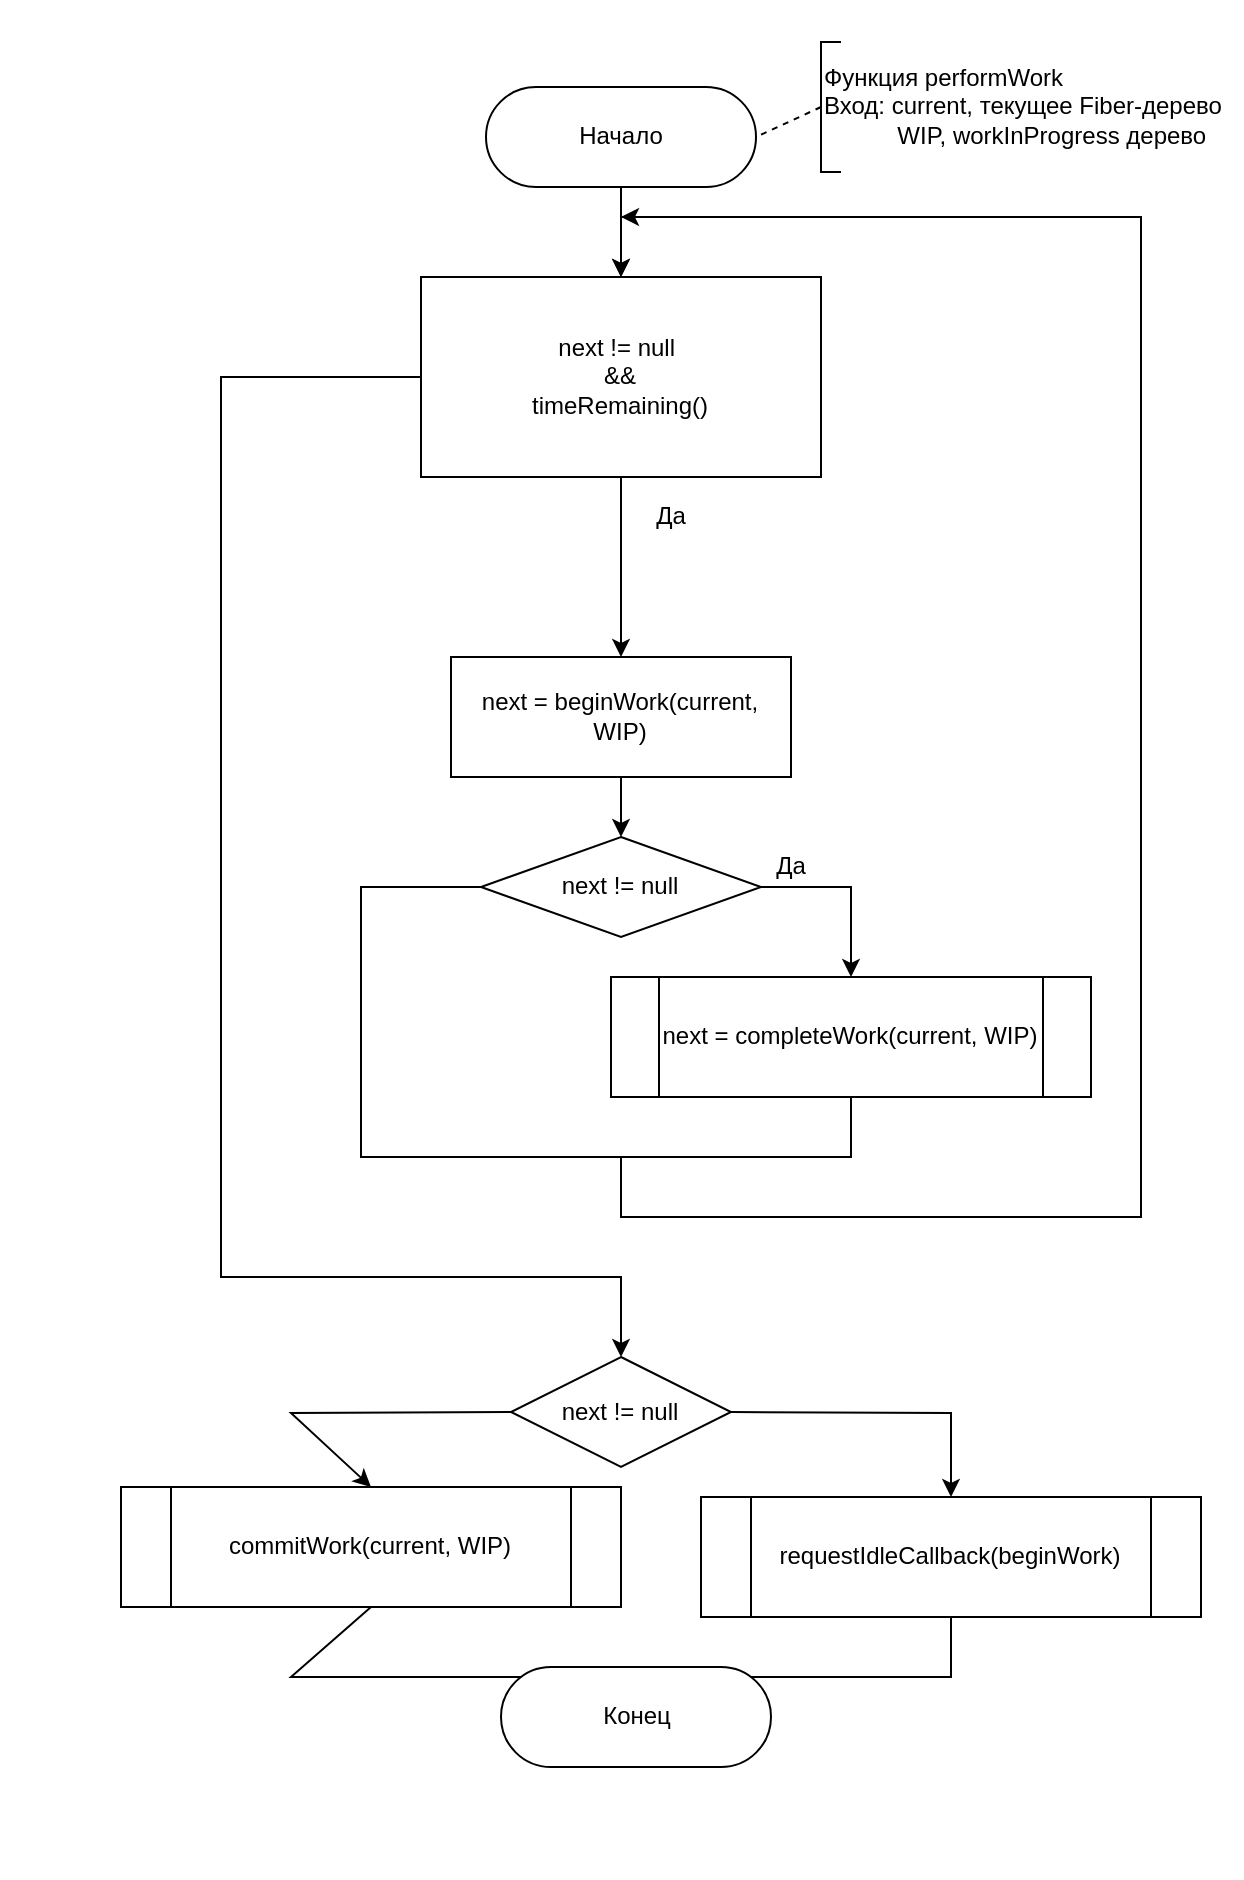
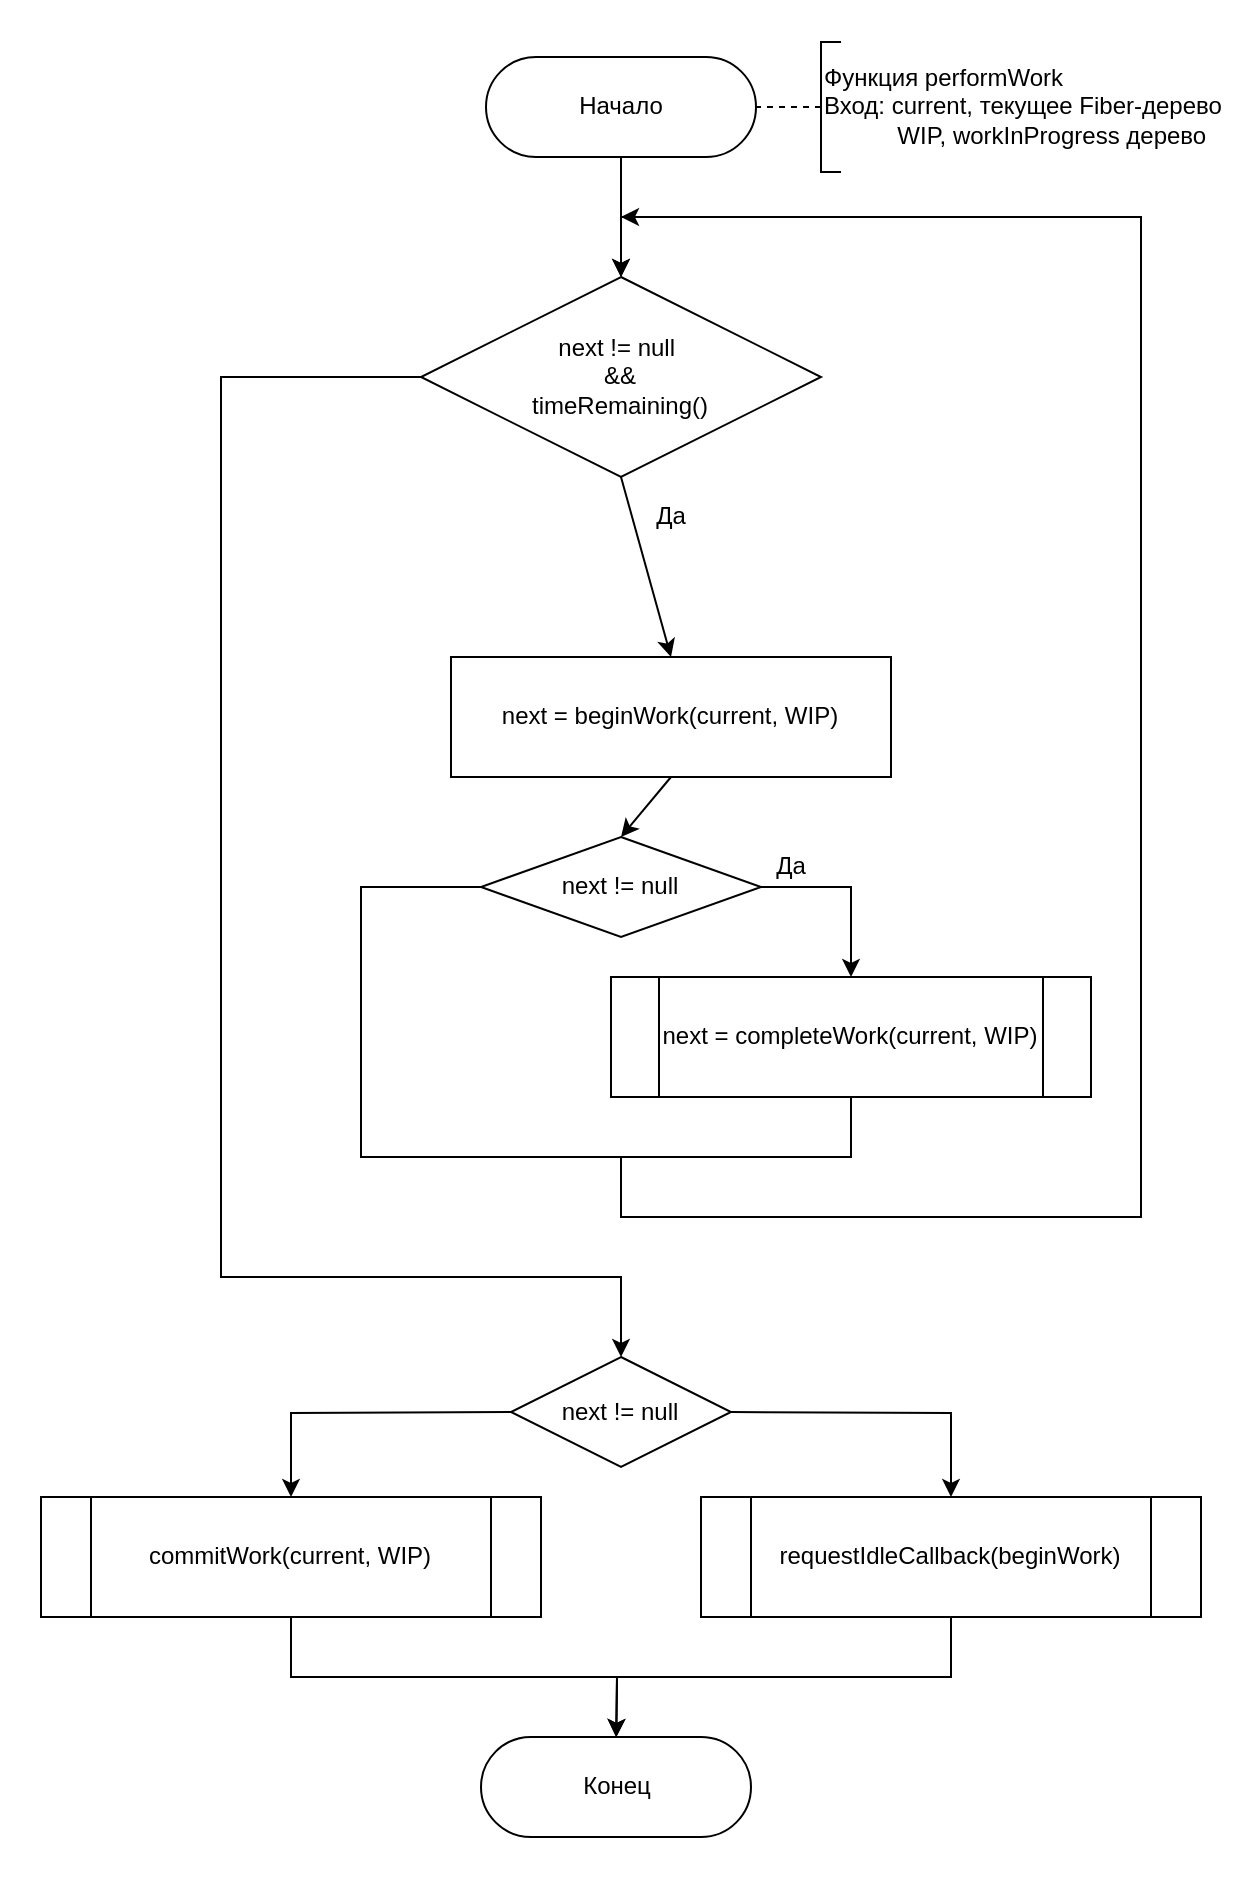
node "Начало": moved (621, 137) -> (621, 107)
node "next != null && timeRemaining()": shape rectangle -> diamond
node "next = beginWork(current, WIP)": size 340x120 -> 440x120
node "commitWork(current, WIP)": moved (371, 1547) -> (291, 1557)
node "Конец": moved (636, 1717) -> (616, 1787)
